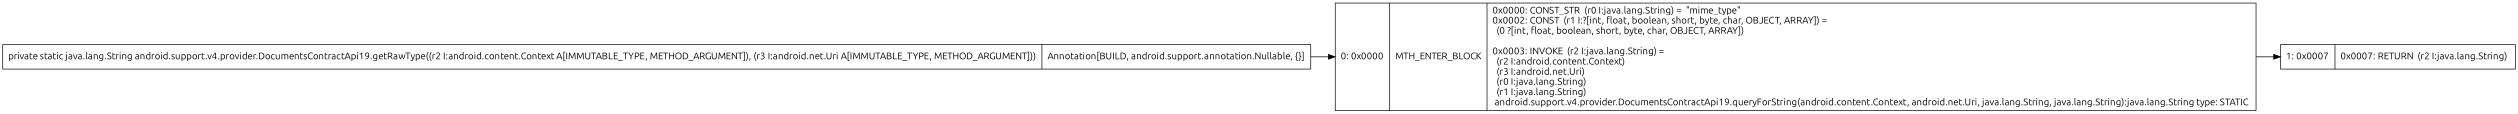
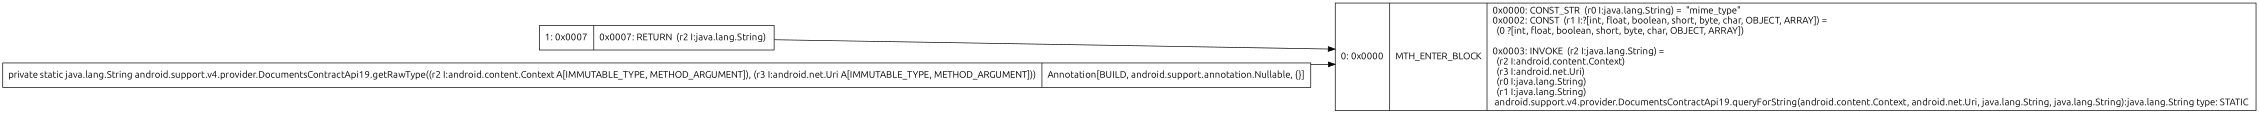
edge "0: 0x0000" -> "1: 0x0007": reversed
